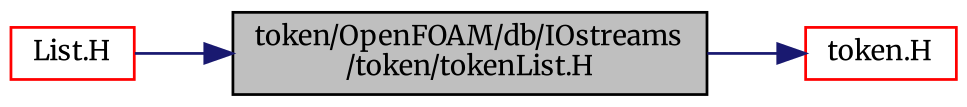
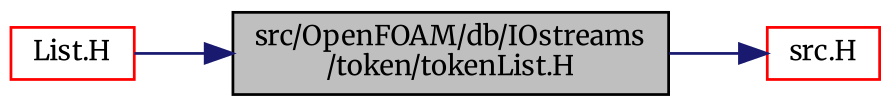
node "token/OpenFOAM/db/IOstreams /token/tokenList.H": label "token/OpenFOAM/db/IOstreams /token/tokenList.H" -> "src/OpenFOAM/db/IOstreams /token/tokenList.H"
node "token.H": label "token.H" -> "src.H"
